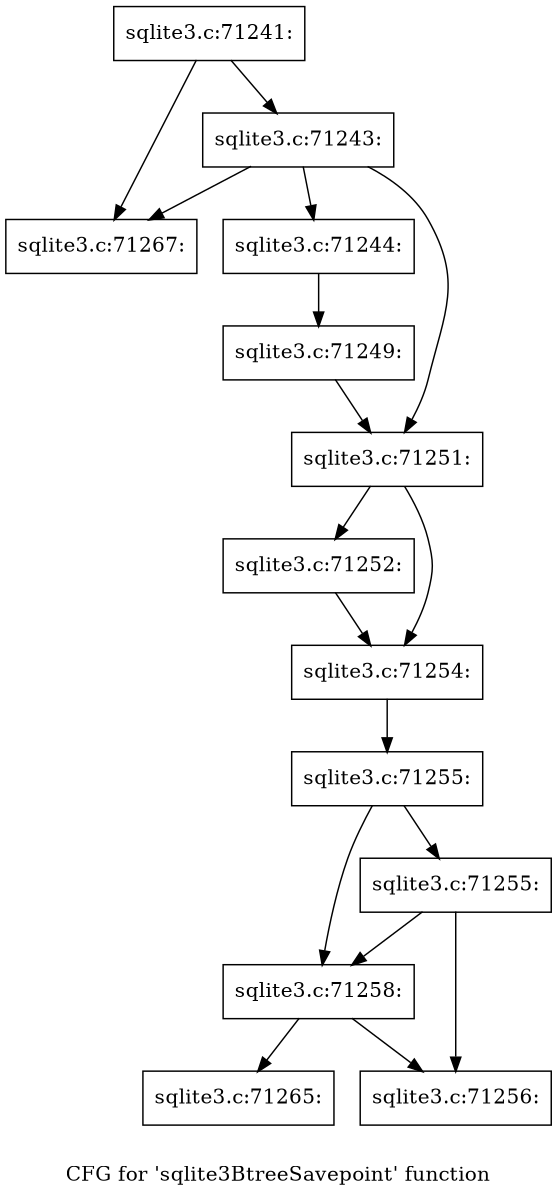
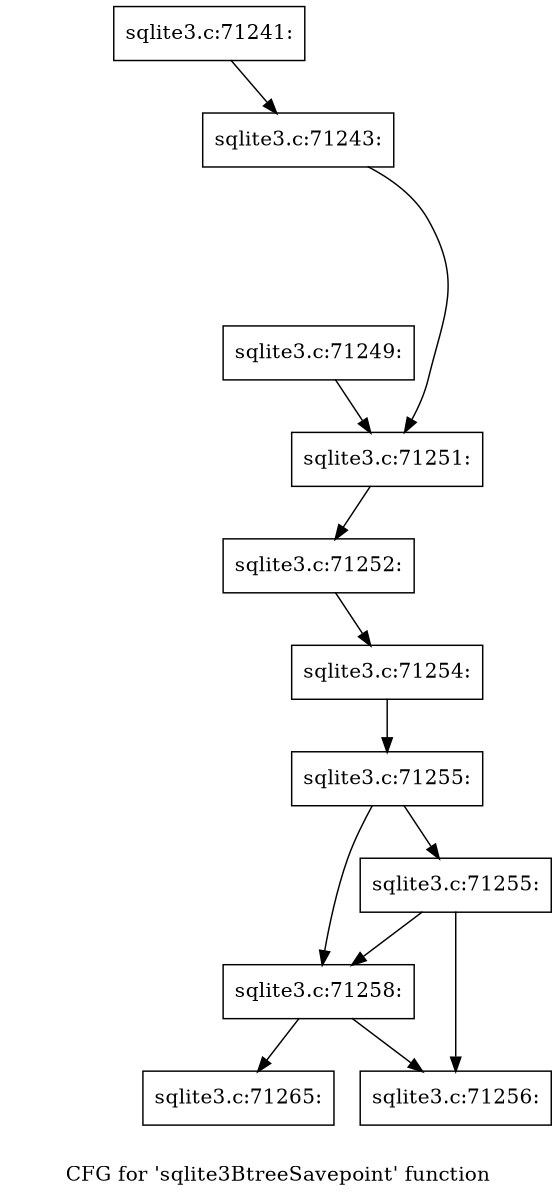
node "sqlite3.c:71267:": removed
node "sqlite3.c:71244:": removed
edge "sqlite3.c:71251:" -> "sqlite3.c:71254:": removed
